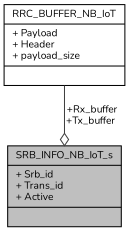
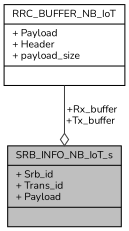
node "SRB_INFO_NB_IoT_s": text "+ Active" -> "+ Payload"
